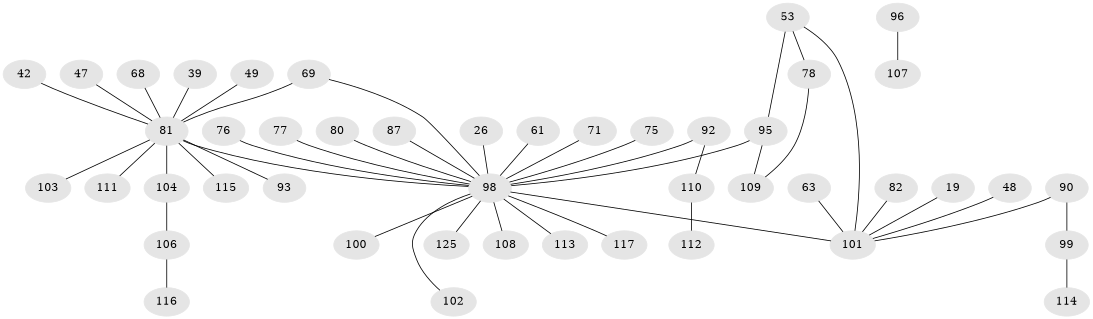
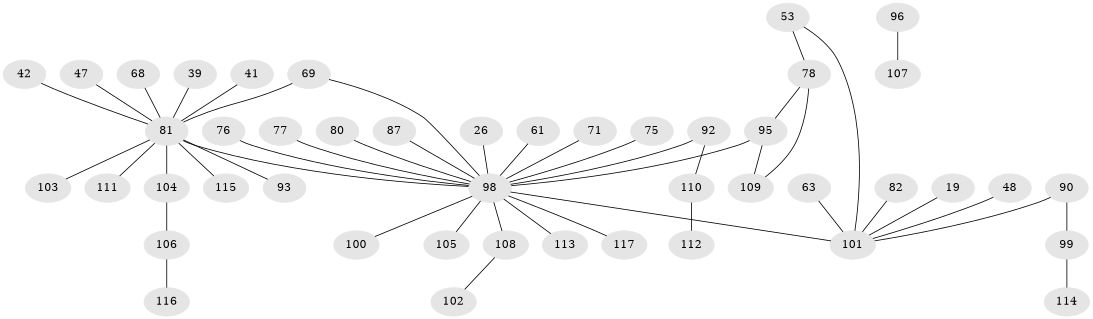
node "49": label "49" -> "41"
edge "53" -- "95": now "78" -- "95"
edge "98" -- "102": now "108" -- "102"
node "125": label "125" -> "105"
